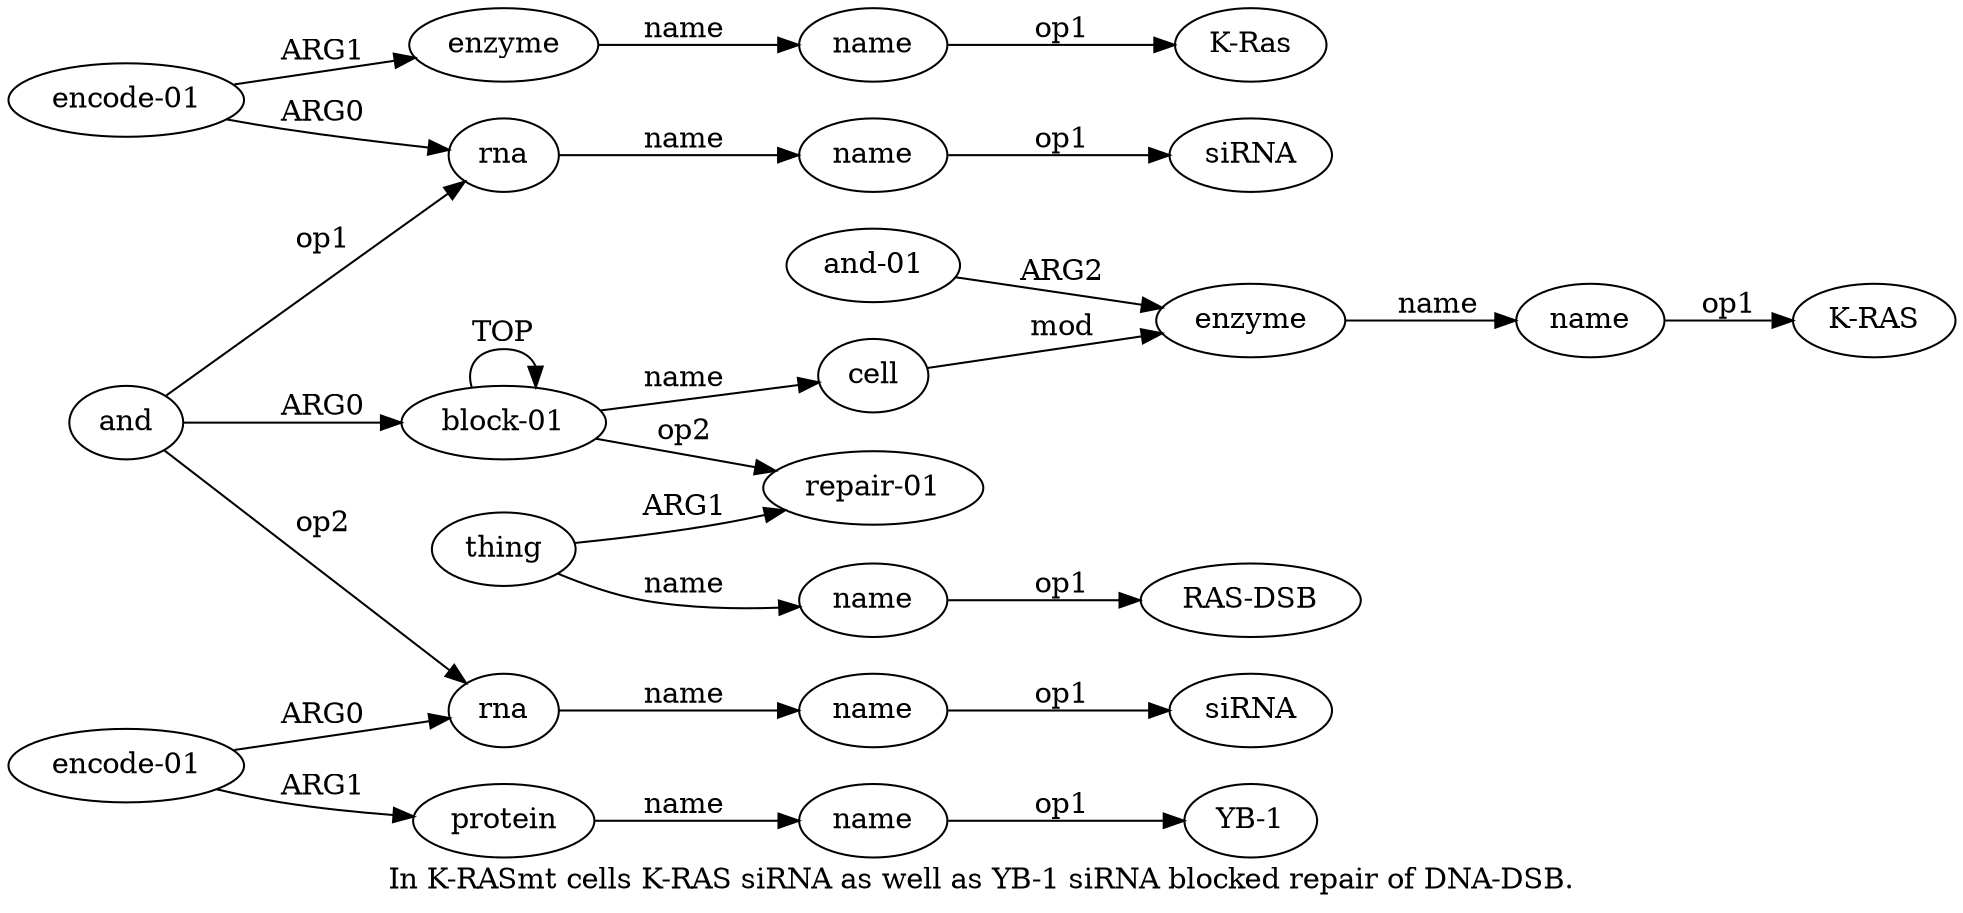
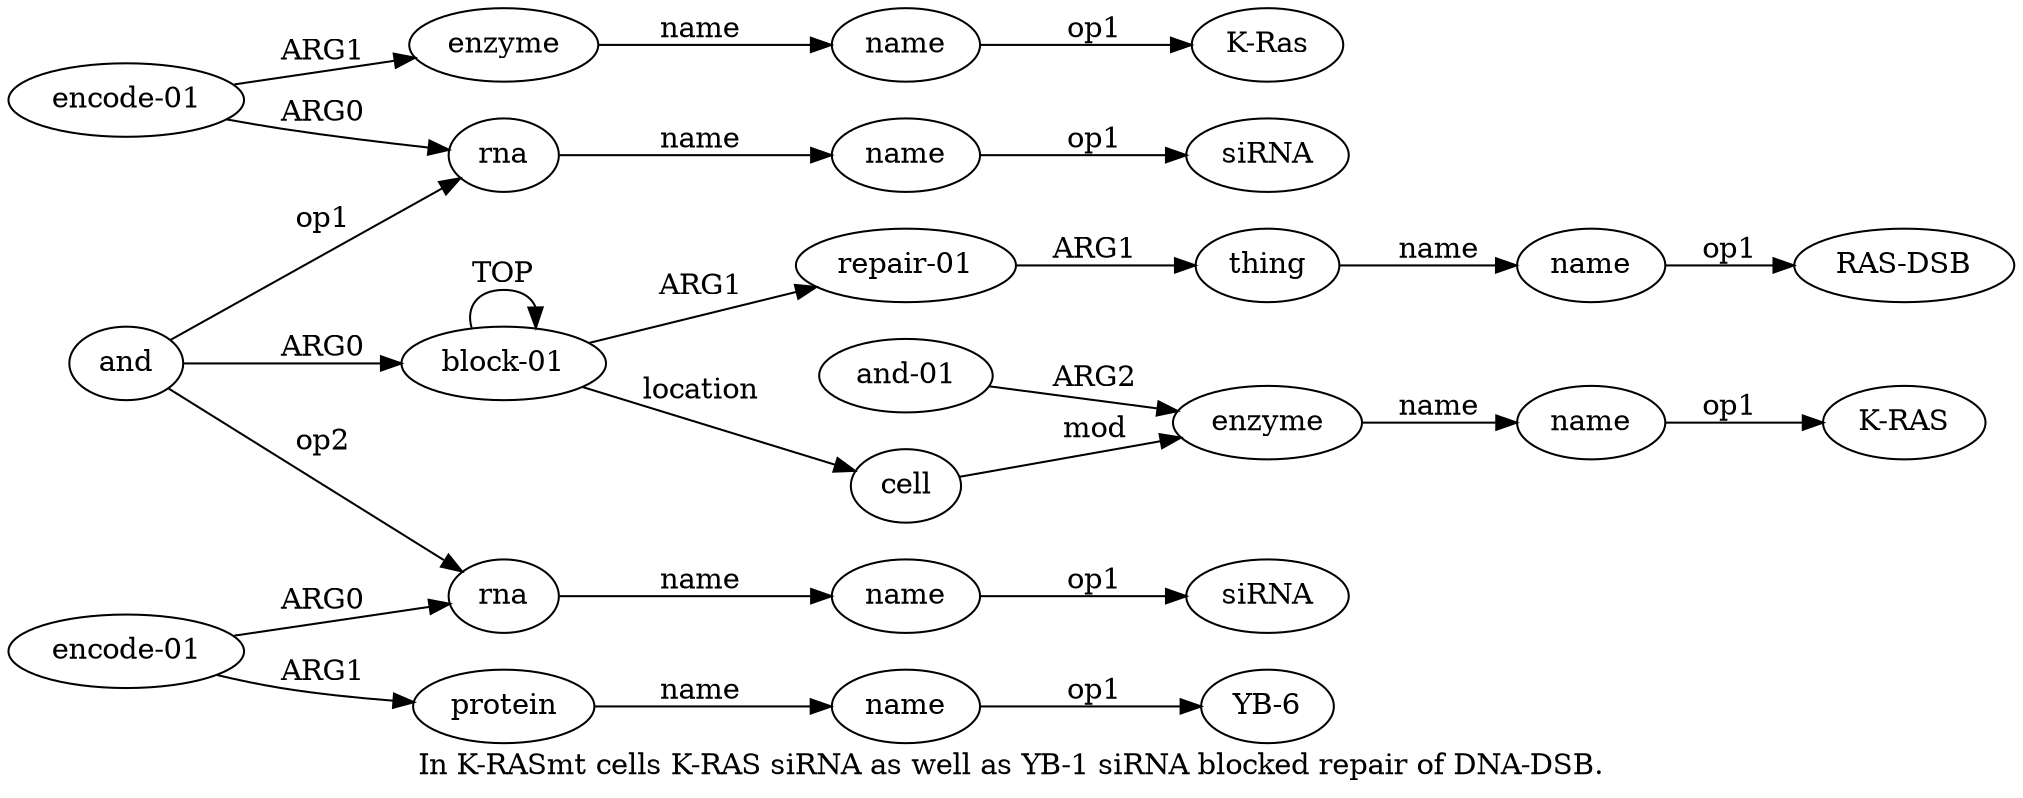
edge "block-01" -> "cell": label "name" -> "location"
edge "block-01" -> "repair-01": label "op2" -> "ARG1"
edge "thing" -> "repair-01": reversed
node "YB-1": label "YB-1" -> "YB-6"
